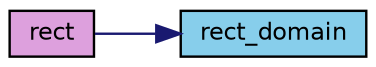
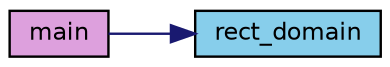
node "rect": label "rect" -> "main"
